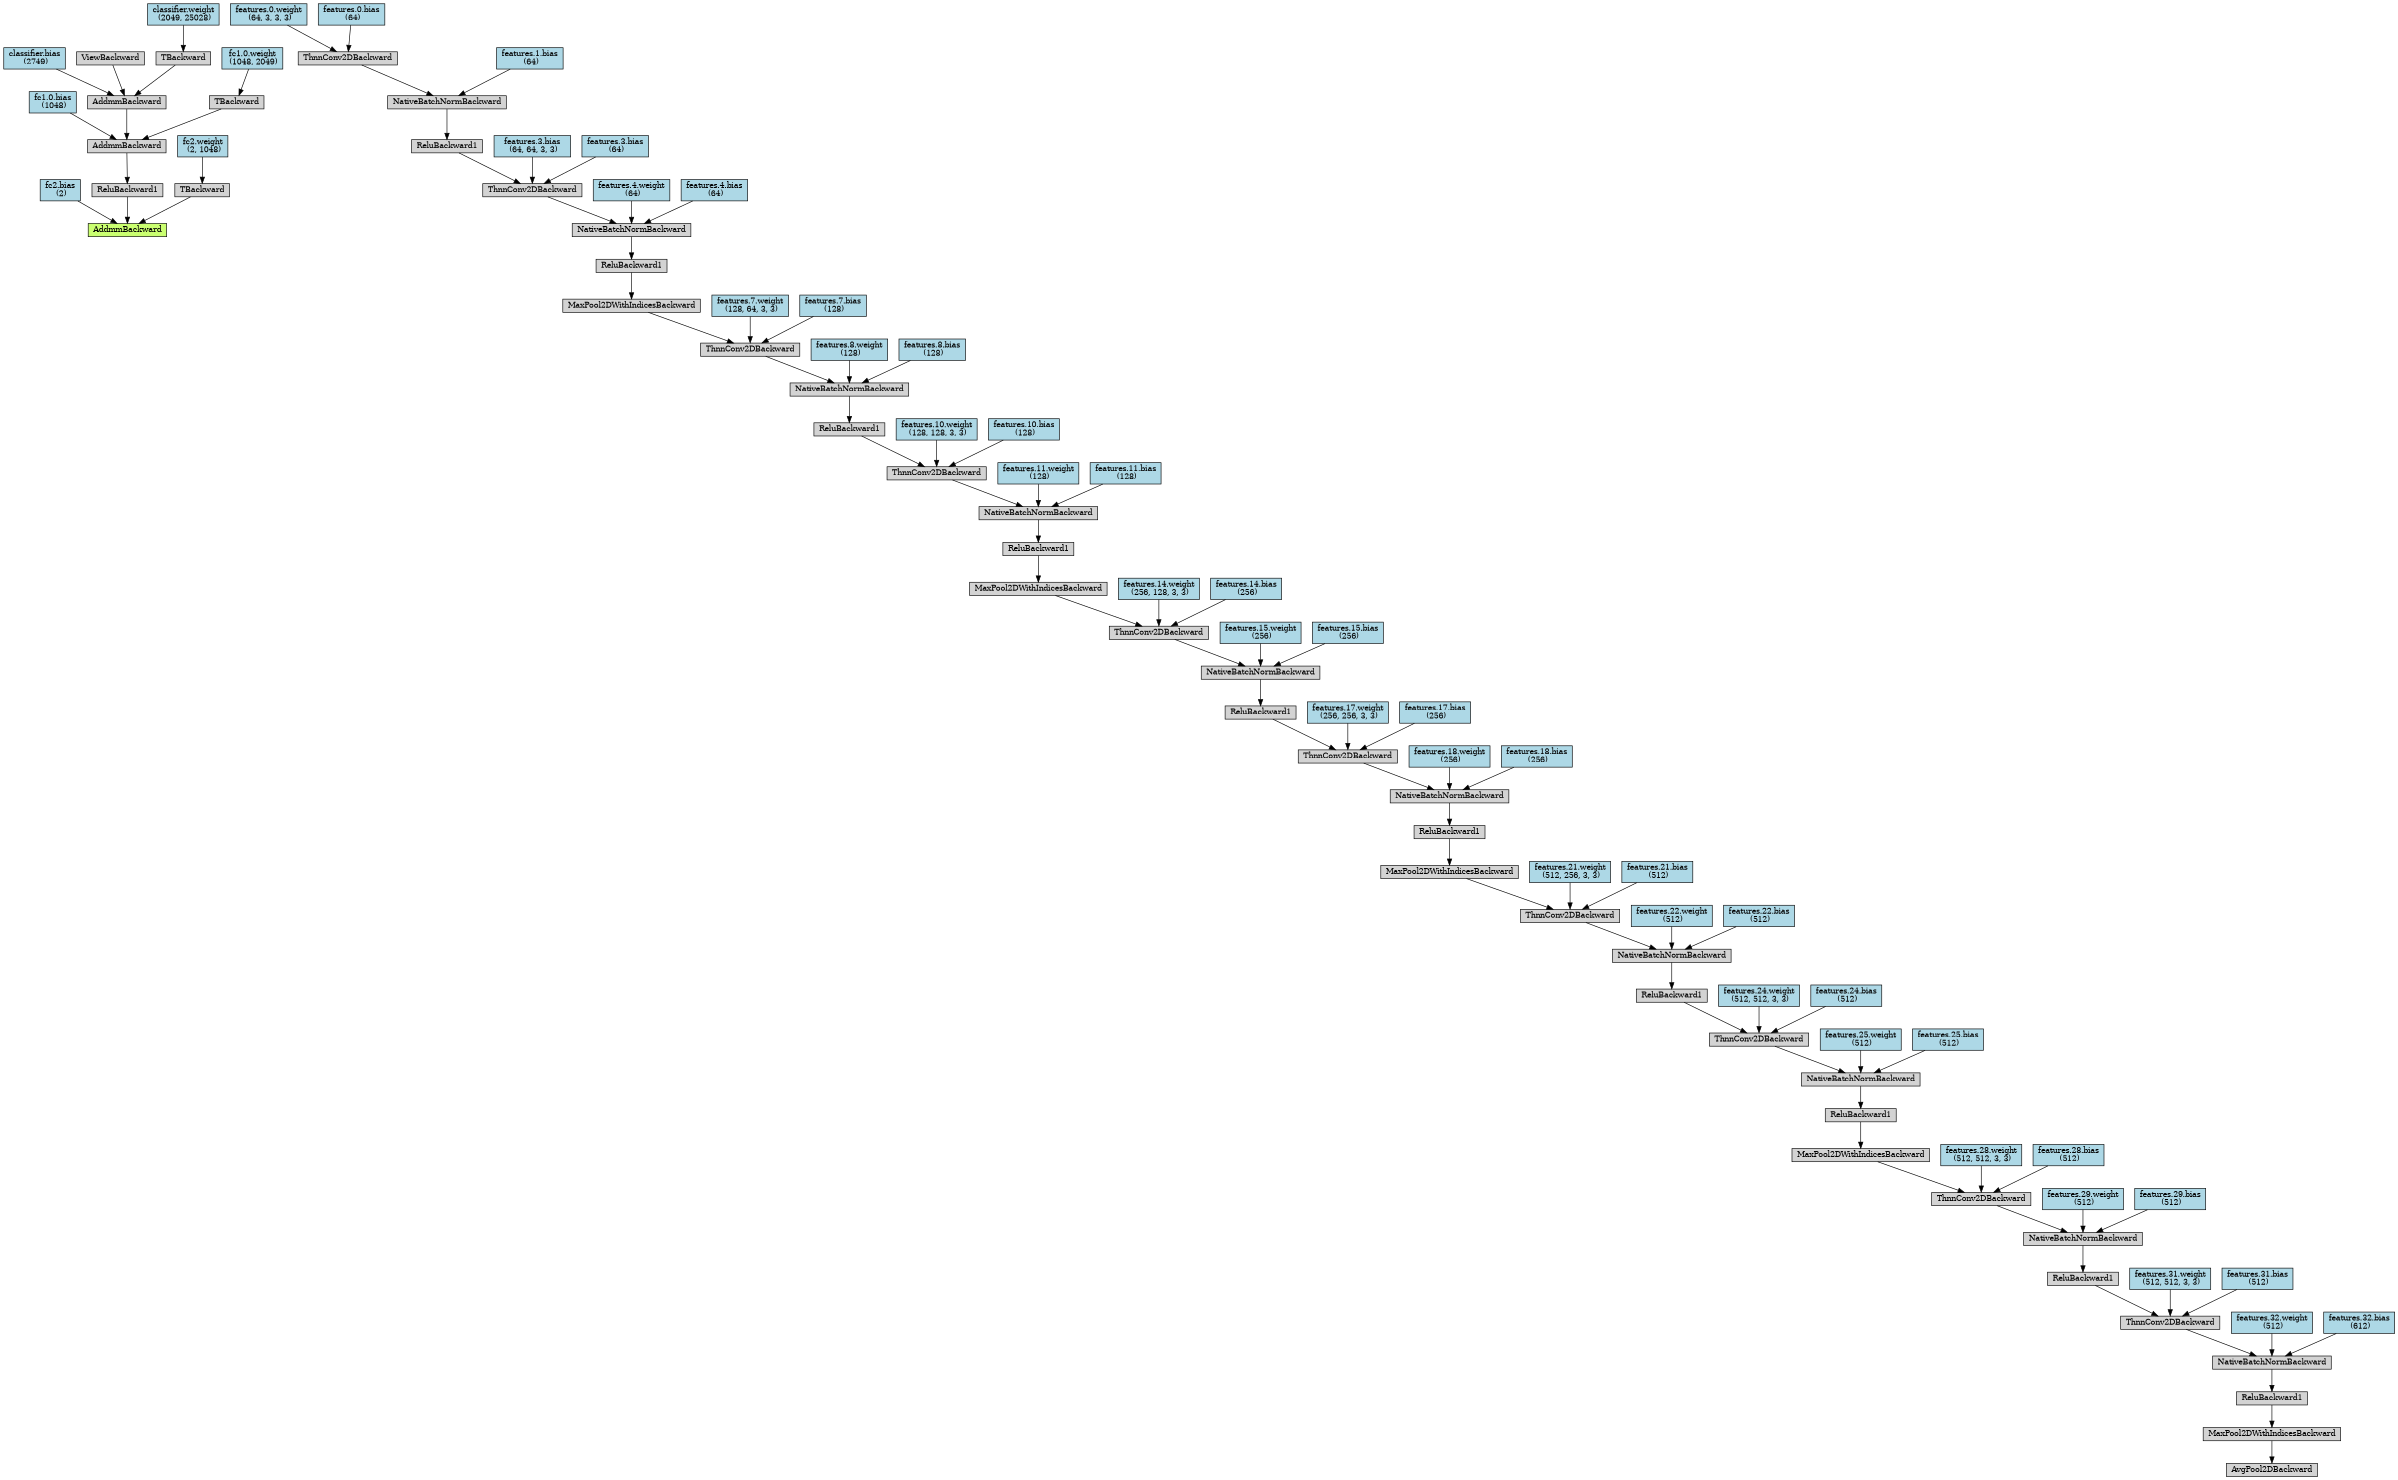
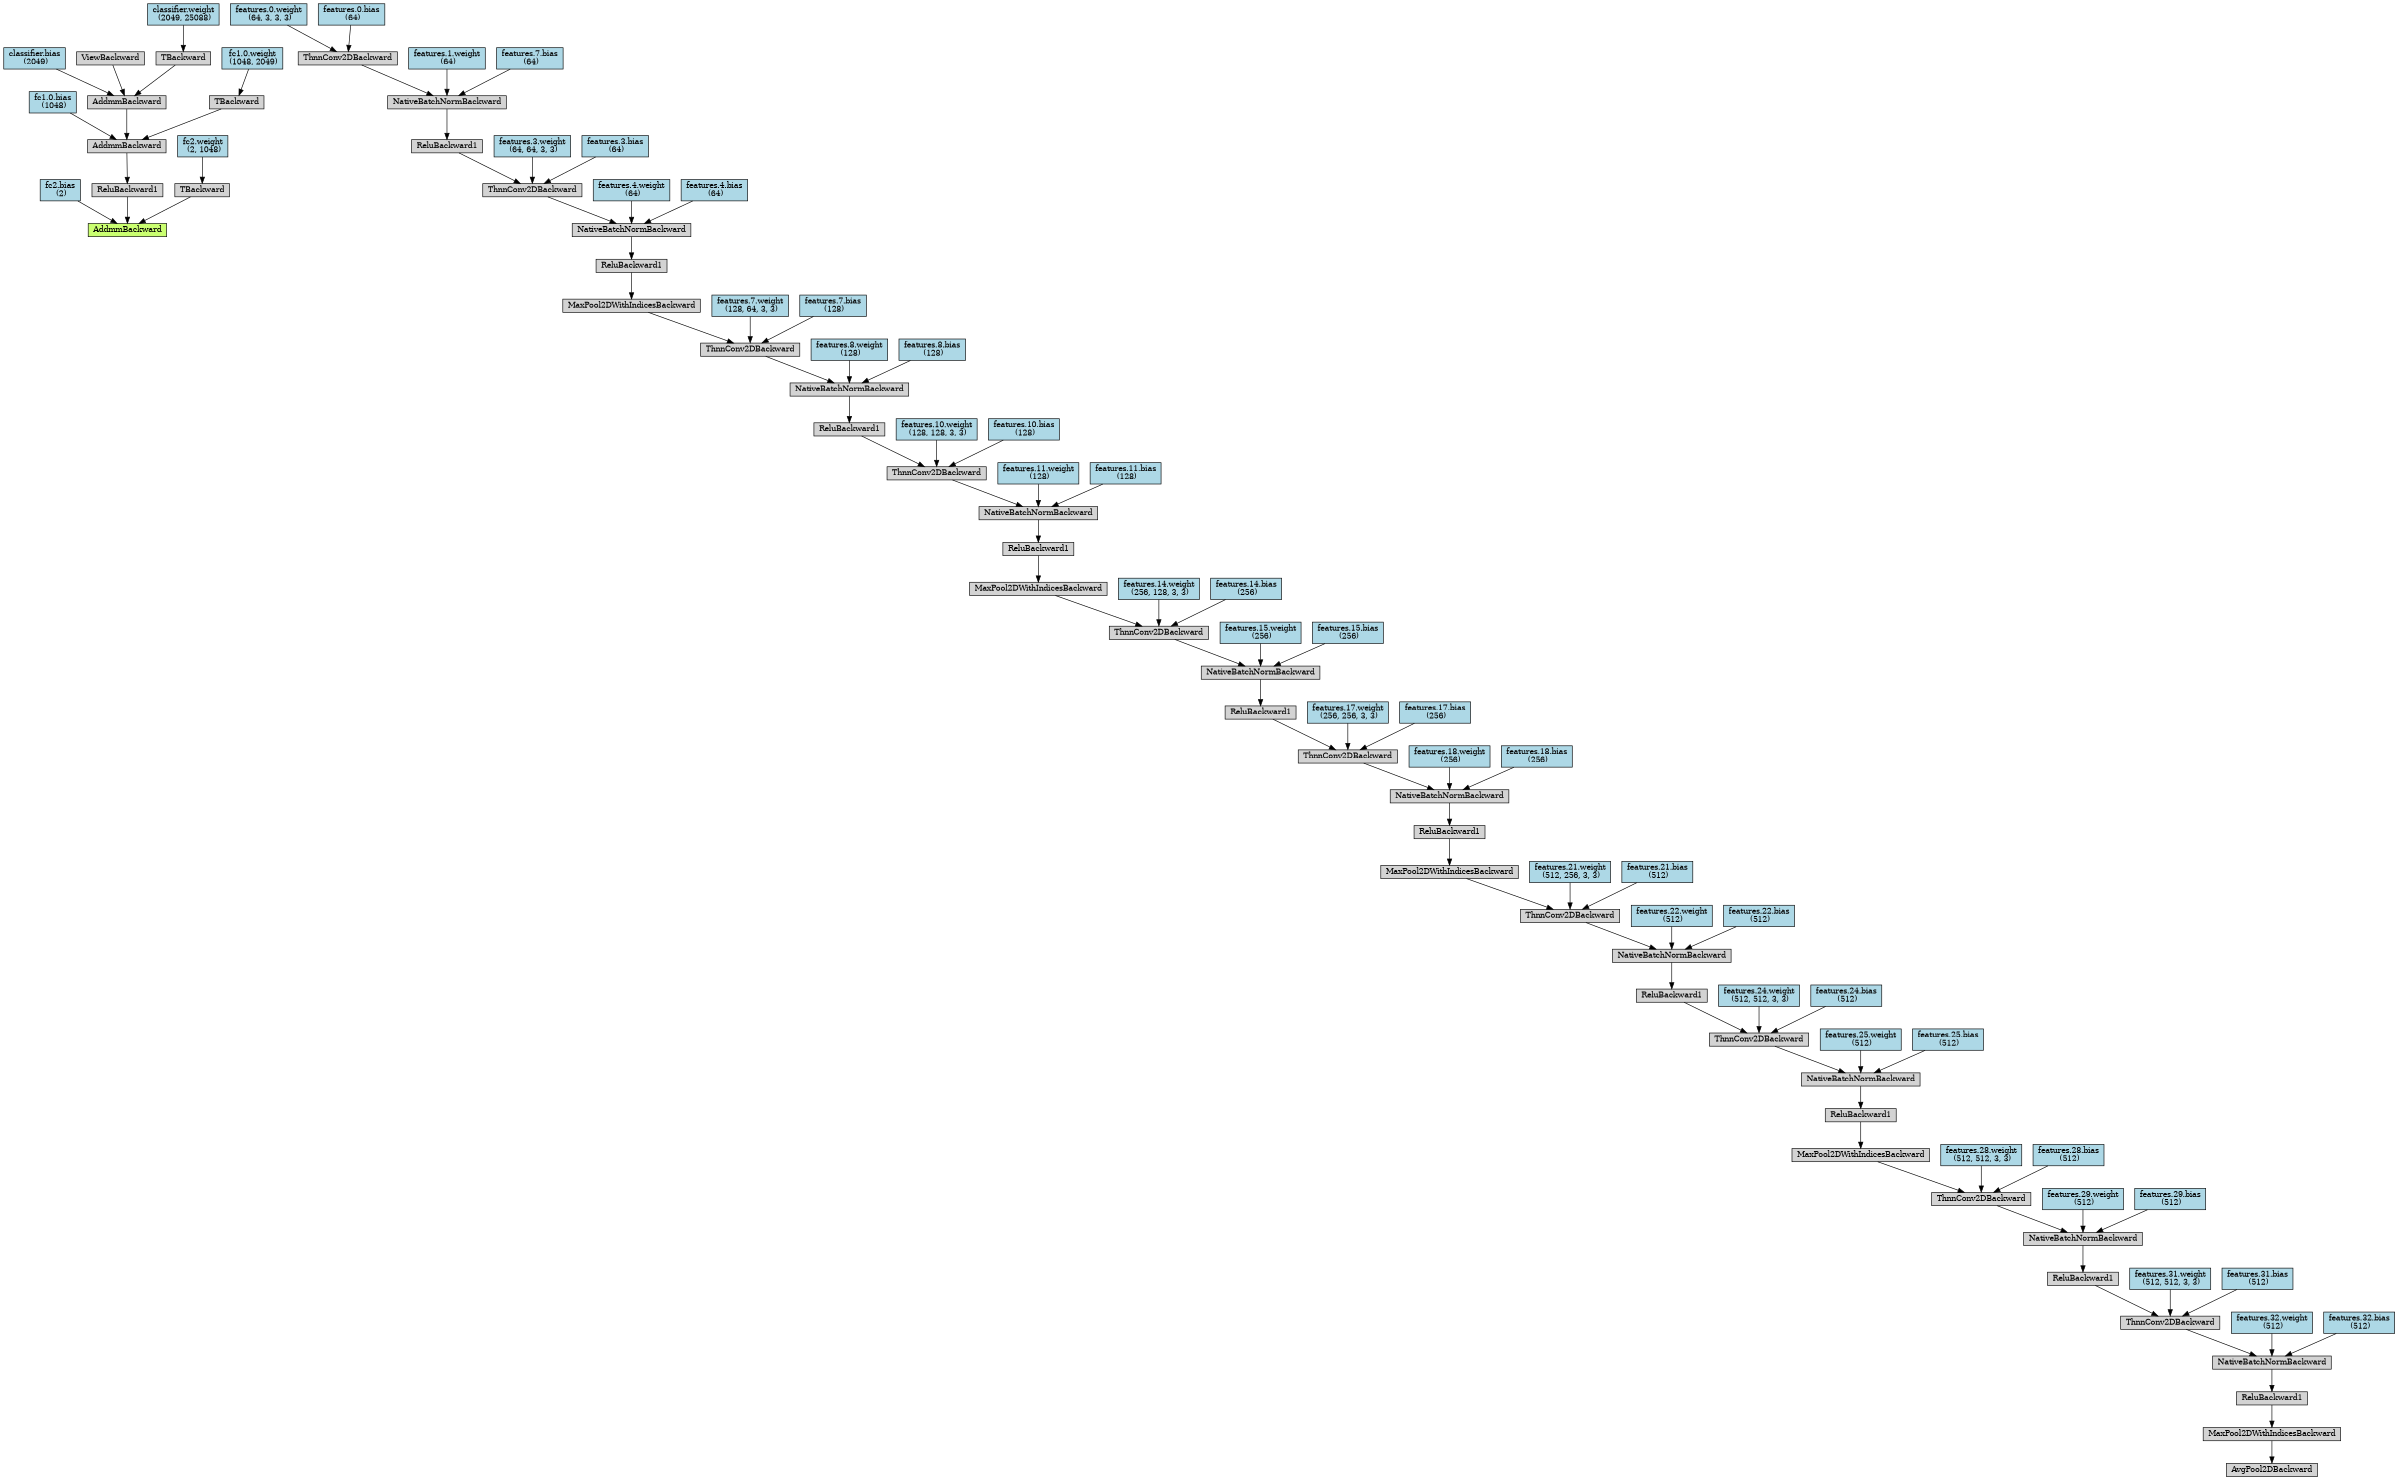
node "classifier.weight (2049, 25028)": label "classifier.weight (2049, 25028)" -> "classifier.weight (2049, 25088)"
node "classifier.bias (2749)": label "classifier.bias (2749)" -> "classifier.bias (2049)"
node "features.1.weight (64)": added
node "features.1.bias (64)": label "features.1.bias (64)" -> "features.7.bias (64)"
node "features.3.bias (64, 64, 3, 3)": label "features.3.bias (64, 64, 3, 3)" -> "features.3.weight (64, 64, 3, 3)"
node "features.32.bias (612)": label "features.32.bias (612)" -> "features.32.bias (512)"
